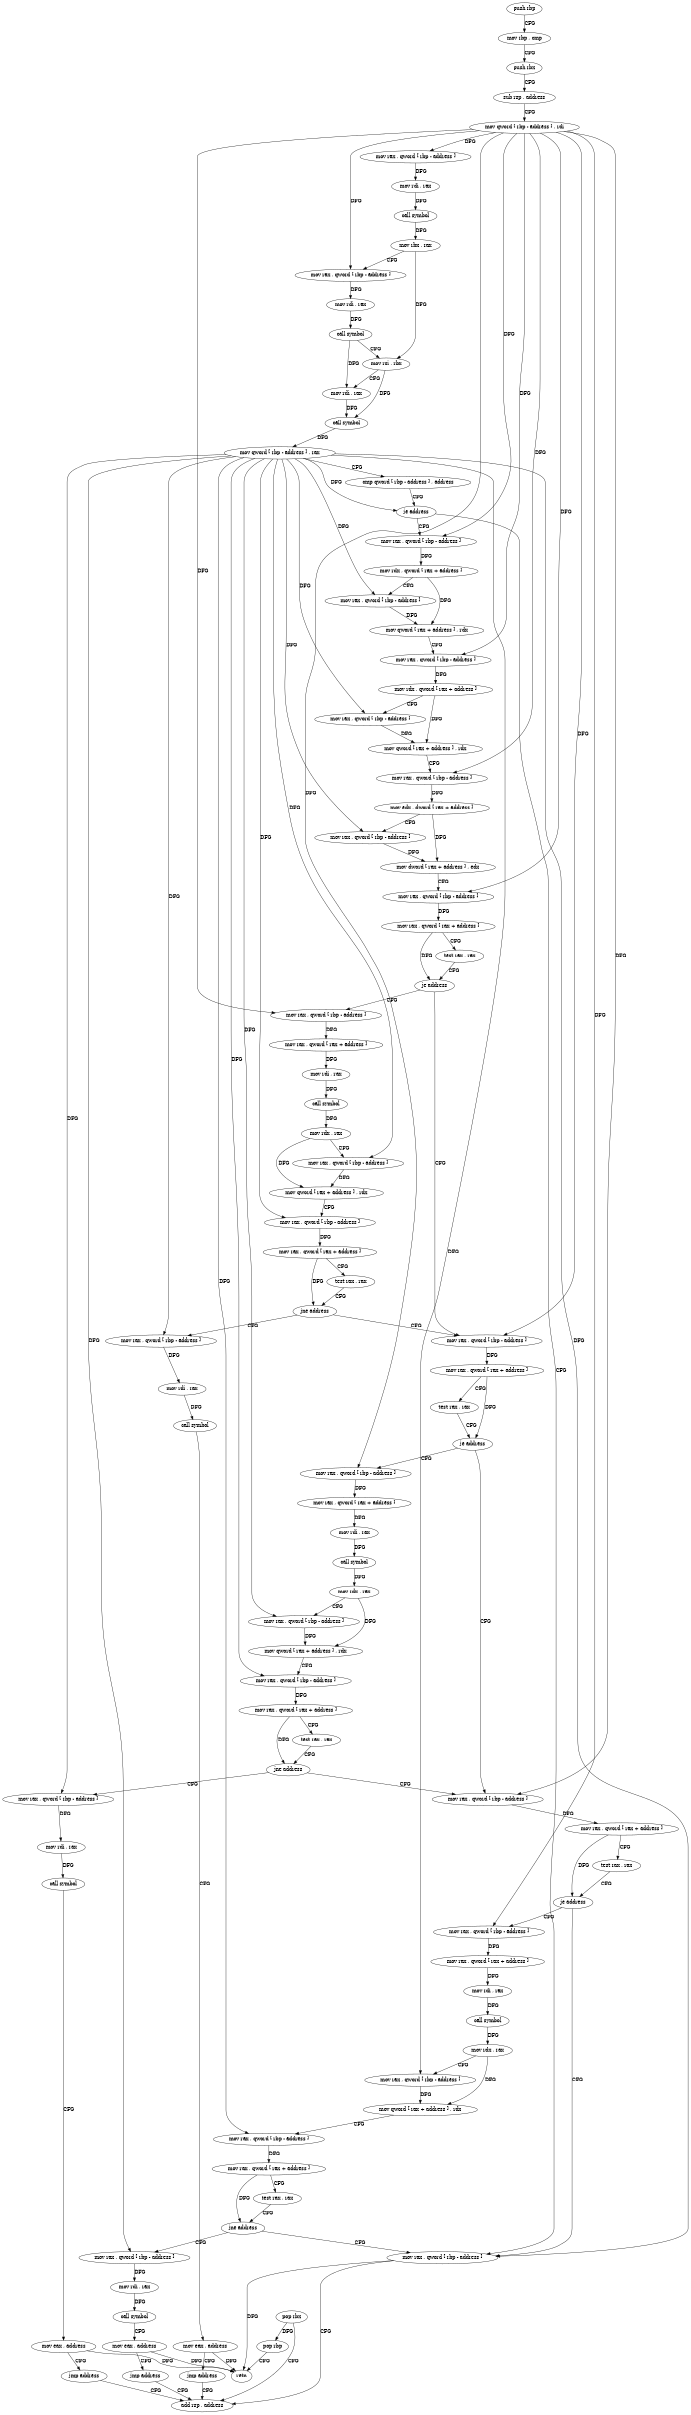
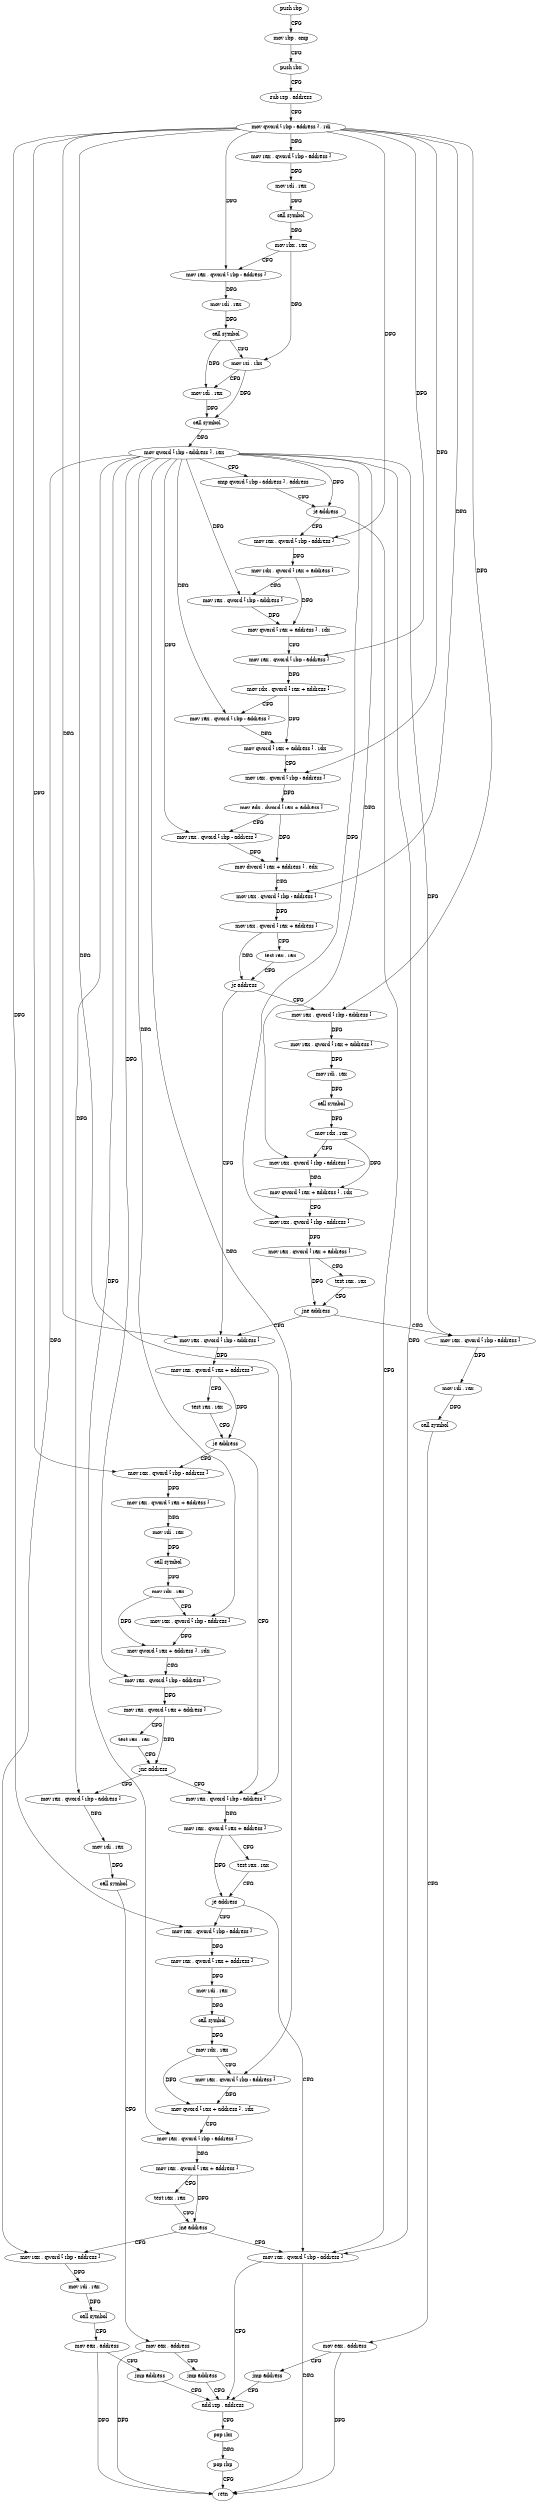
edge "pop rbx" -> "add rsp , address": reversed
